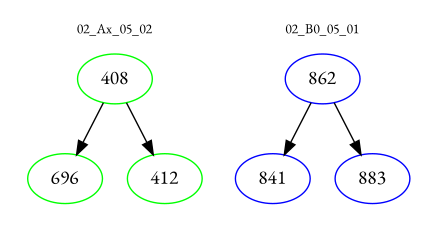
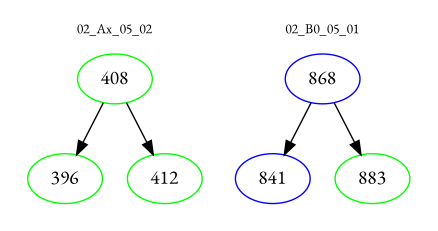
node "862": label "862" -> "868"
node "696": label "696" -> "396"
node "883": color blue -> green
